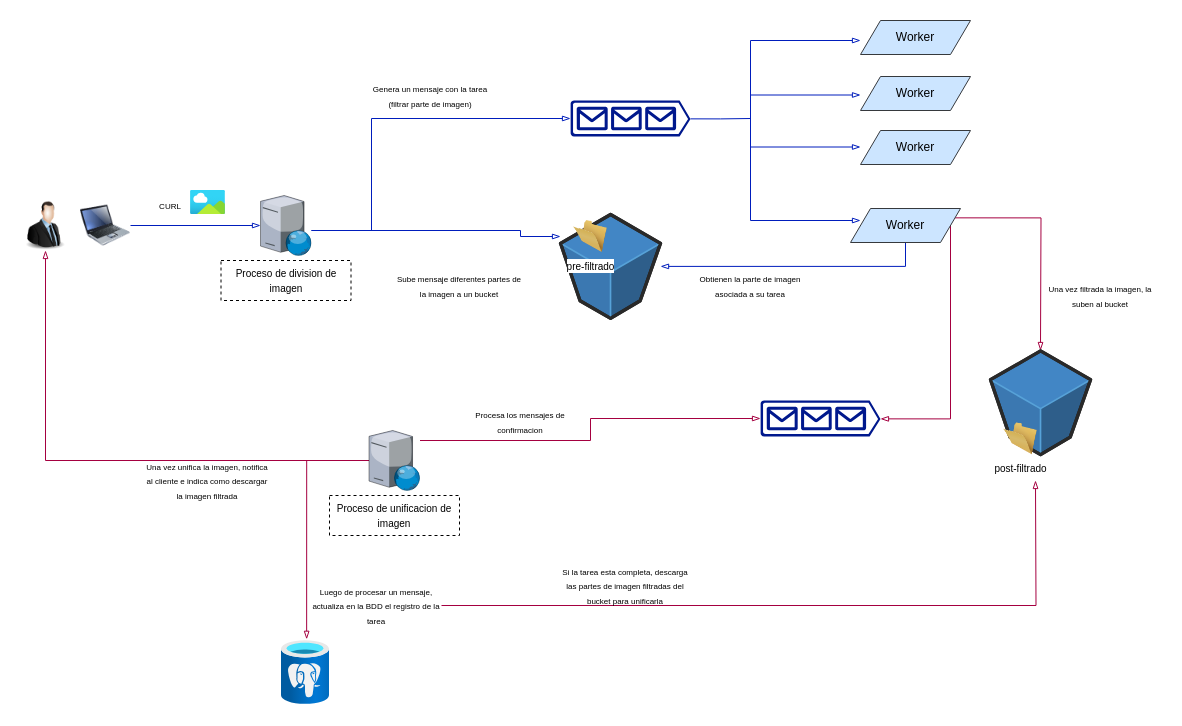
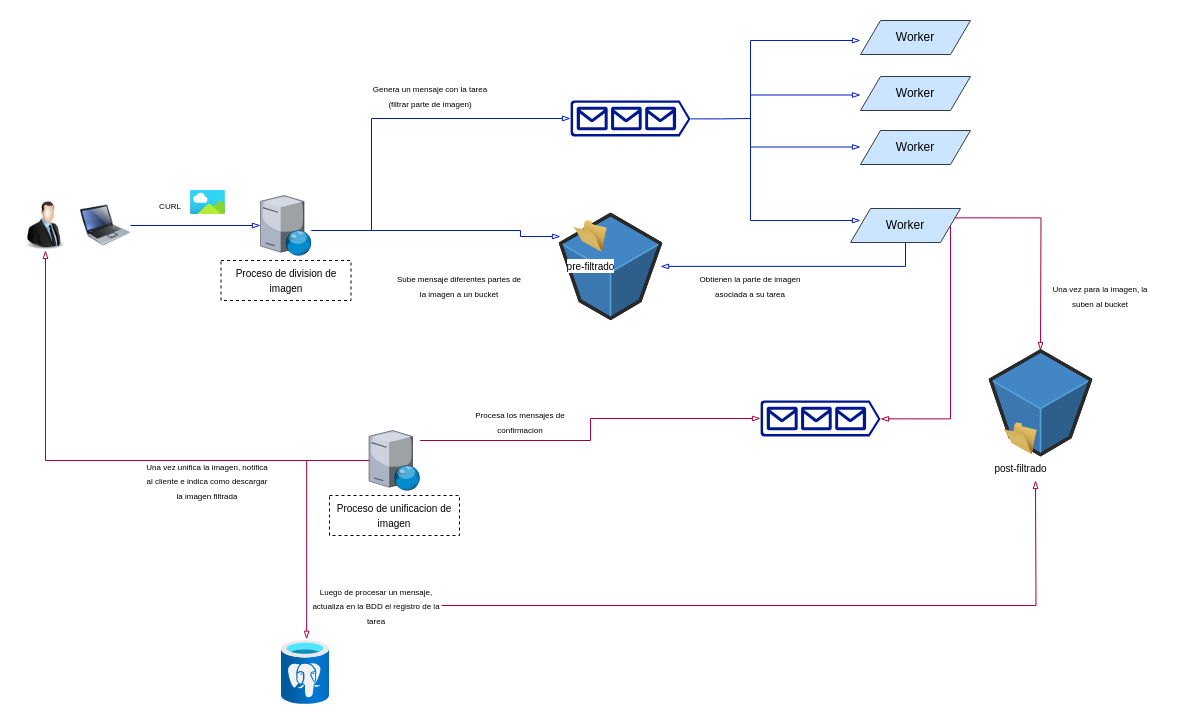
node "Una vez filtrada la imagen, la suben al bucket": label "Una vez filtrada la imagen, la suben al bucket" -> "Una vez para la imagen, la suben al bucket"
node "Si la tarea esta completa, descarga las partes de imagen filtradas del bucket para unificarla": removed
